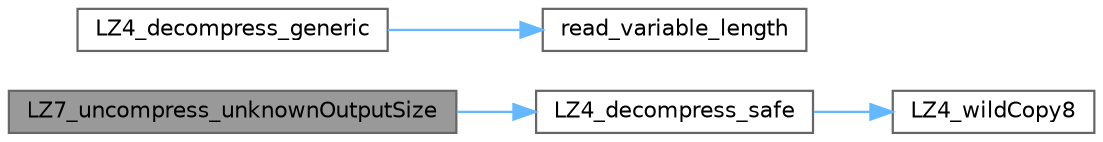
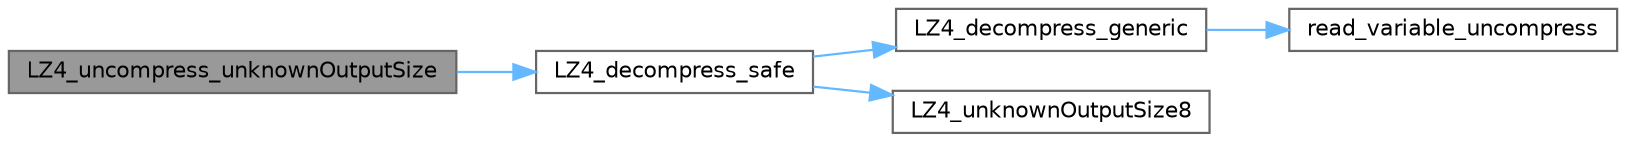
node "read_variable_length": label "read_variable_length" -> "read_variable_uncompress"
edge "LZ4_decompress_safe" -> "LZ4_decompress_generic": added
node "LZ7_uncompress_unknownOutputSize": label "LZ7_uncompress_unknownOutputSize" -> "LZ4_uncompress_unknownOutputSize"
node "LZ4_wildCopy8": label "LZ4_wildCopy8" -> "LZ4_unknownOutputSize8"
